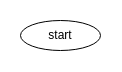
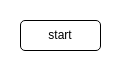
node "start": shape ellipse -> rounded rectangle
